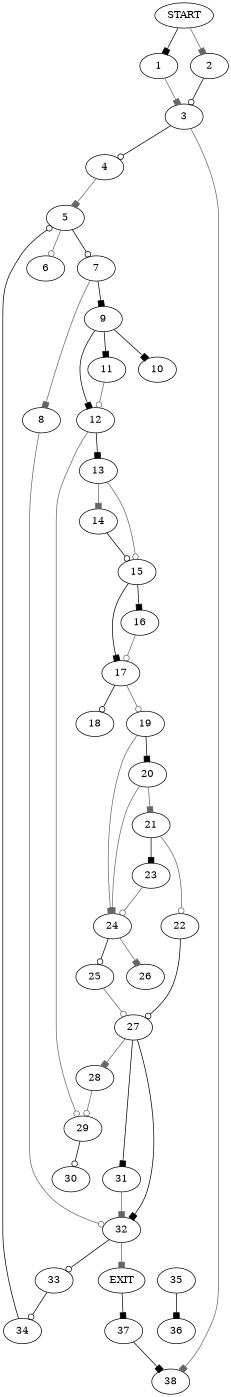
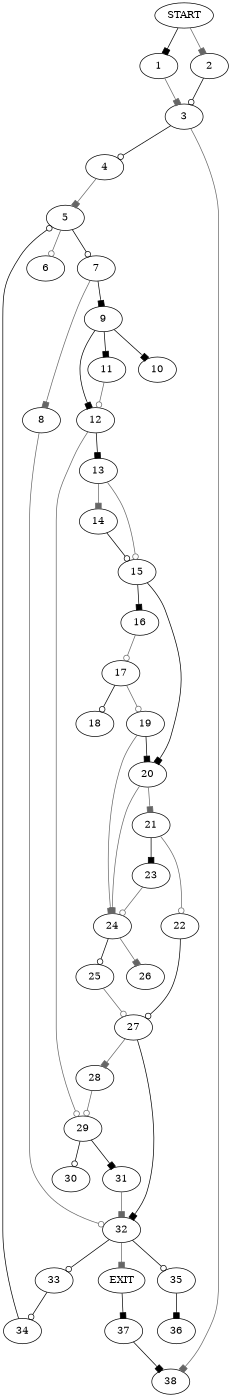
edge "15" -> "17": now "15" -> "20"
edge "27" -> "31": now "29" -> "31"
edge "32" -> "35": added
